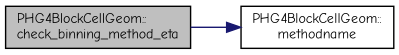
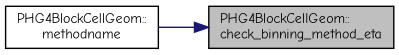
edge "PHG4BlockCellGeom:: check_binning_method_eta" -> "PHG4BlockCellGeom:: methodname": reversed
